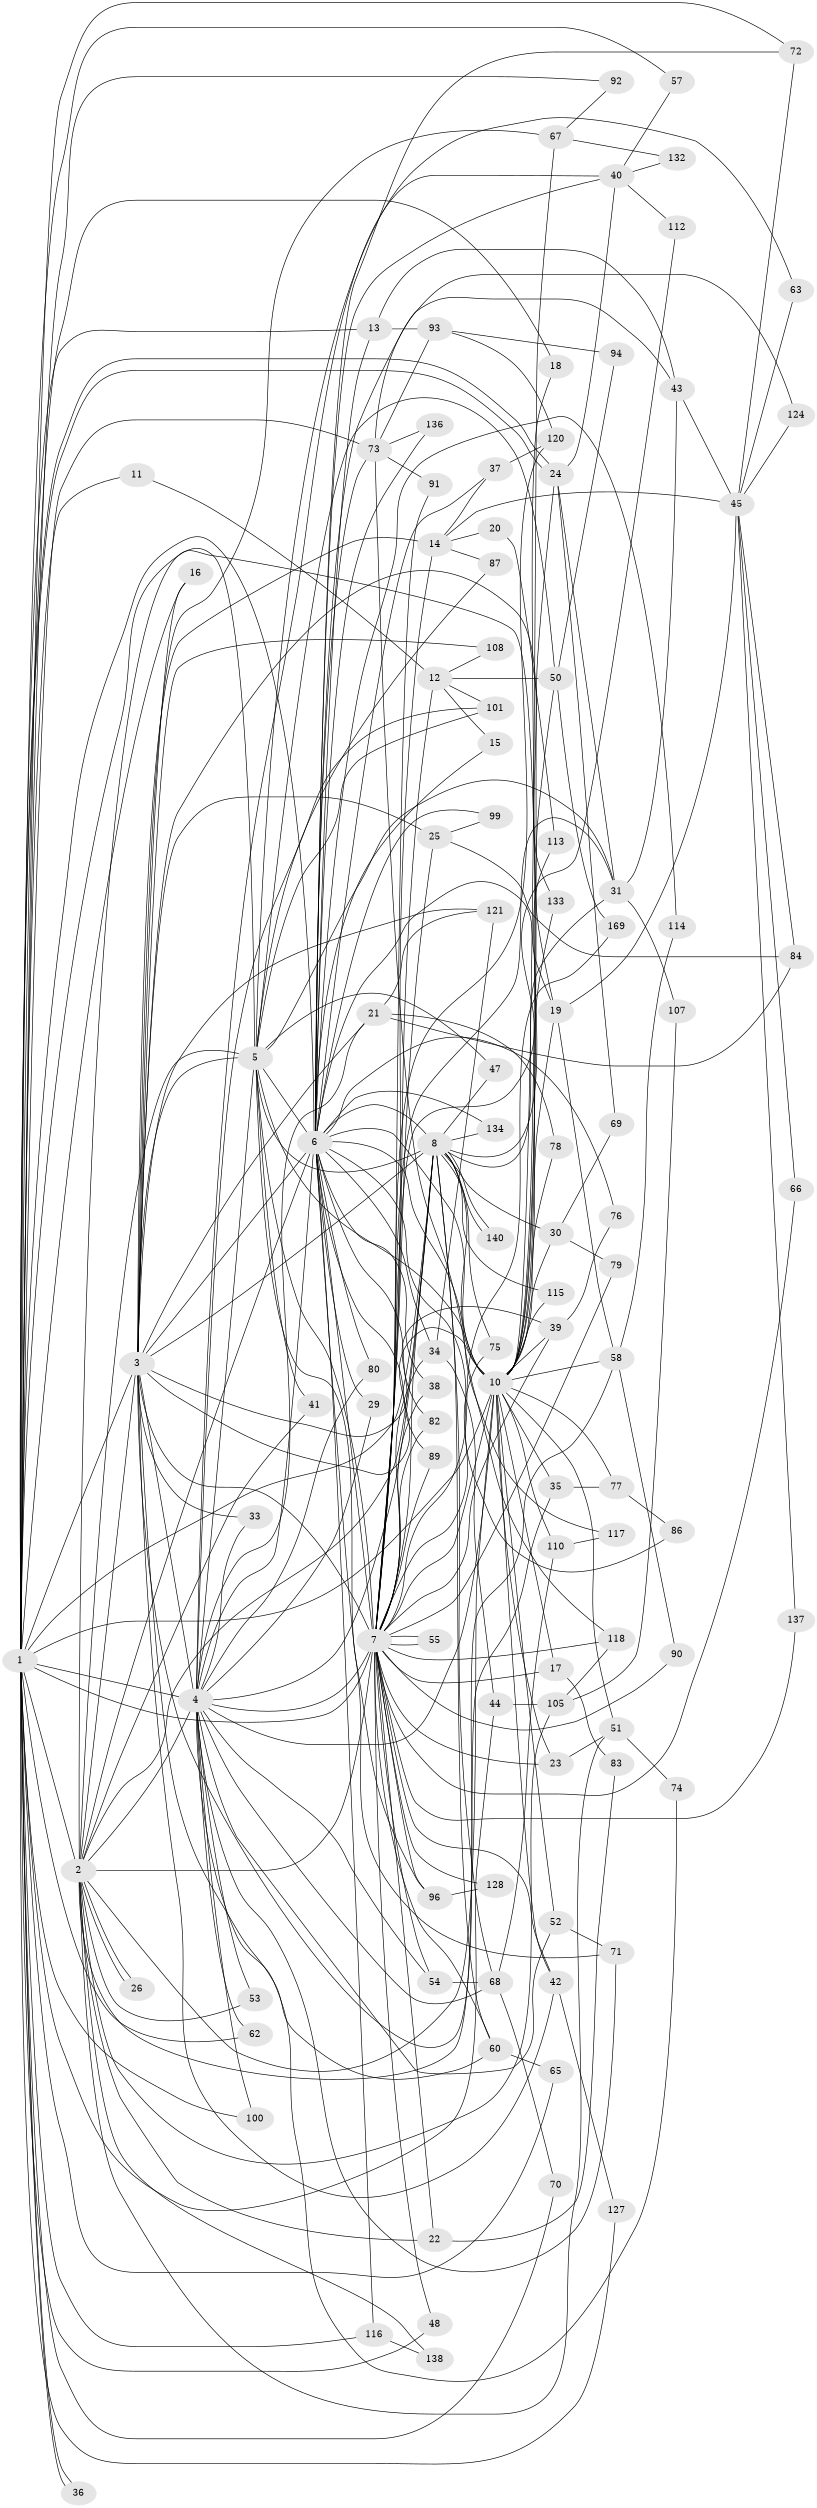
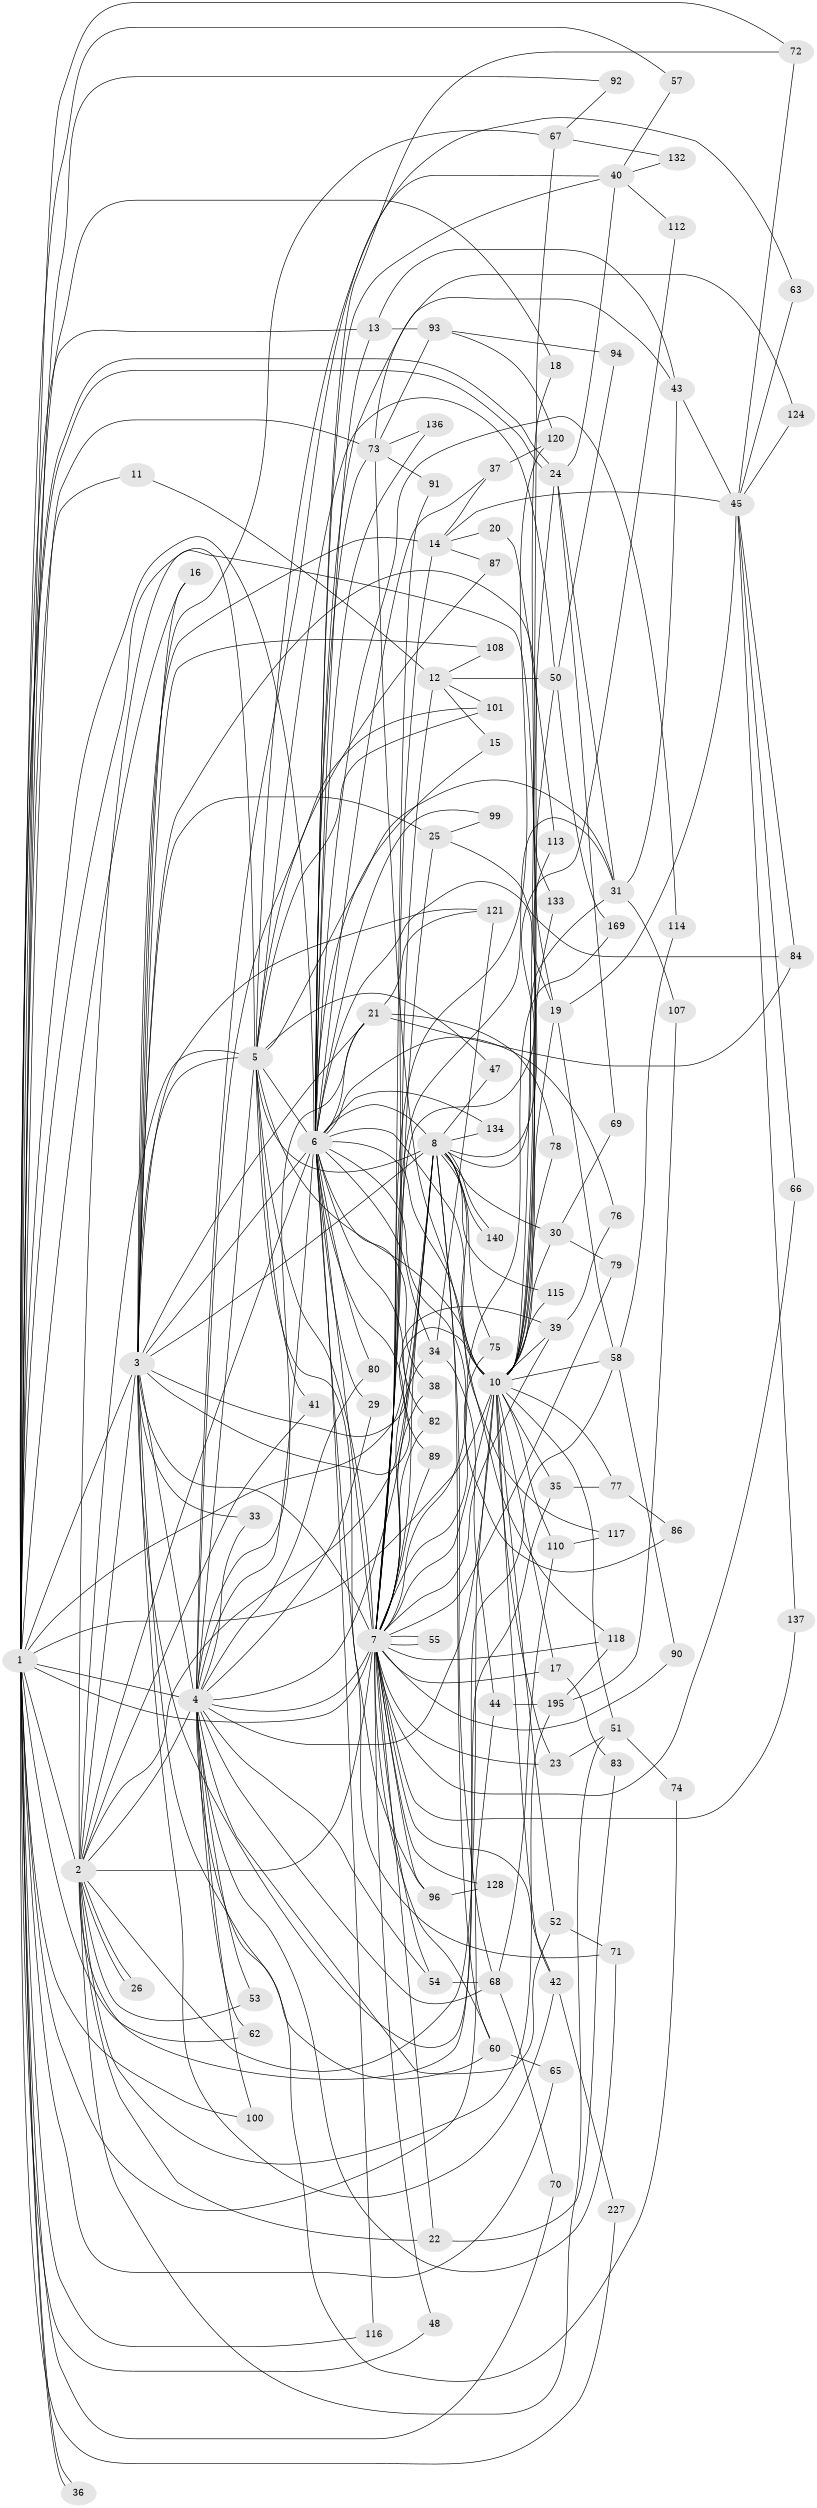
edge "21" -- "6": added
node "105": label "105" -> "195"
node "127": label "127" -> "227"
node "138": removed
